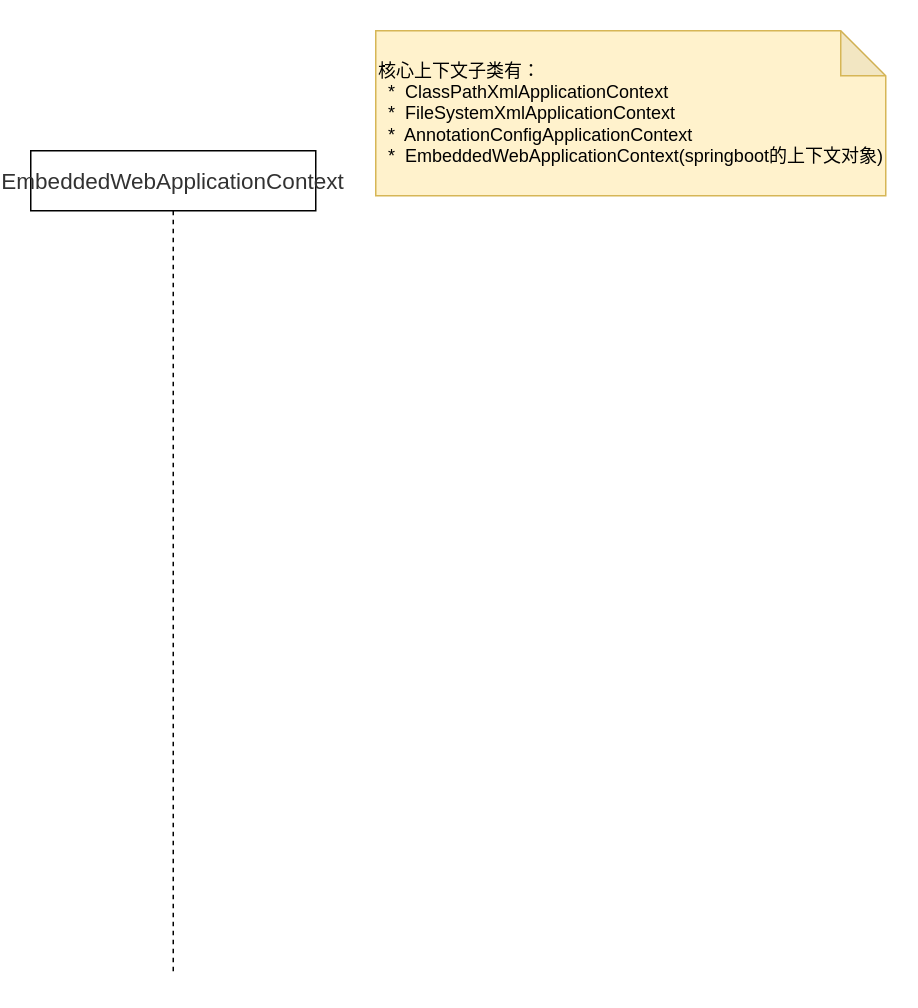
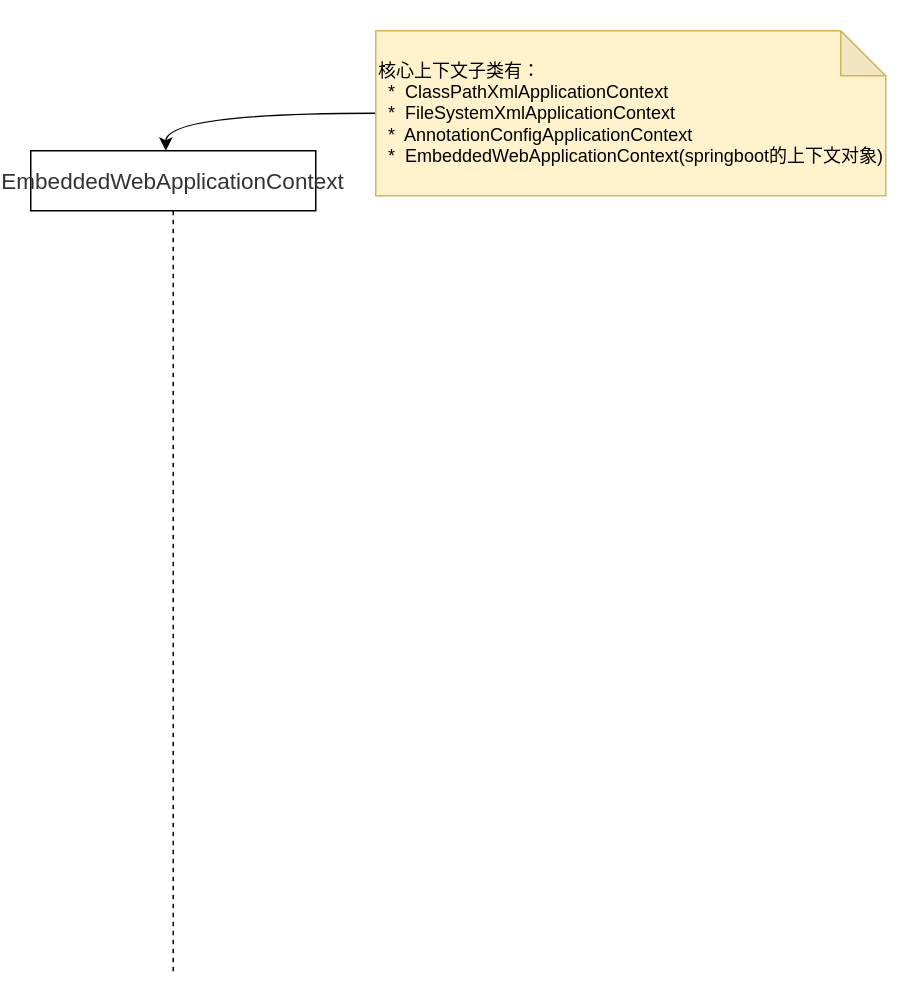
edge "核心上下文子类有： * ClassPathXmlApplicationContext * FileSystemXmlApplicationContext * AnnotationConfigApplicationContext * EmbeddedWebApplicationContext(springboot的上下文对象)" -> "EmbeddedWebApplicationContext": added
